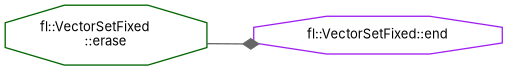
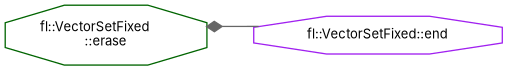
edge "fl::VectorSetFixed ::erase" -> "fl::VectorSetFixed::end": reversed
